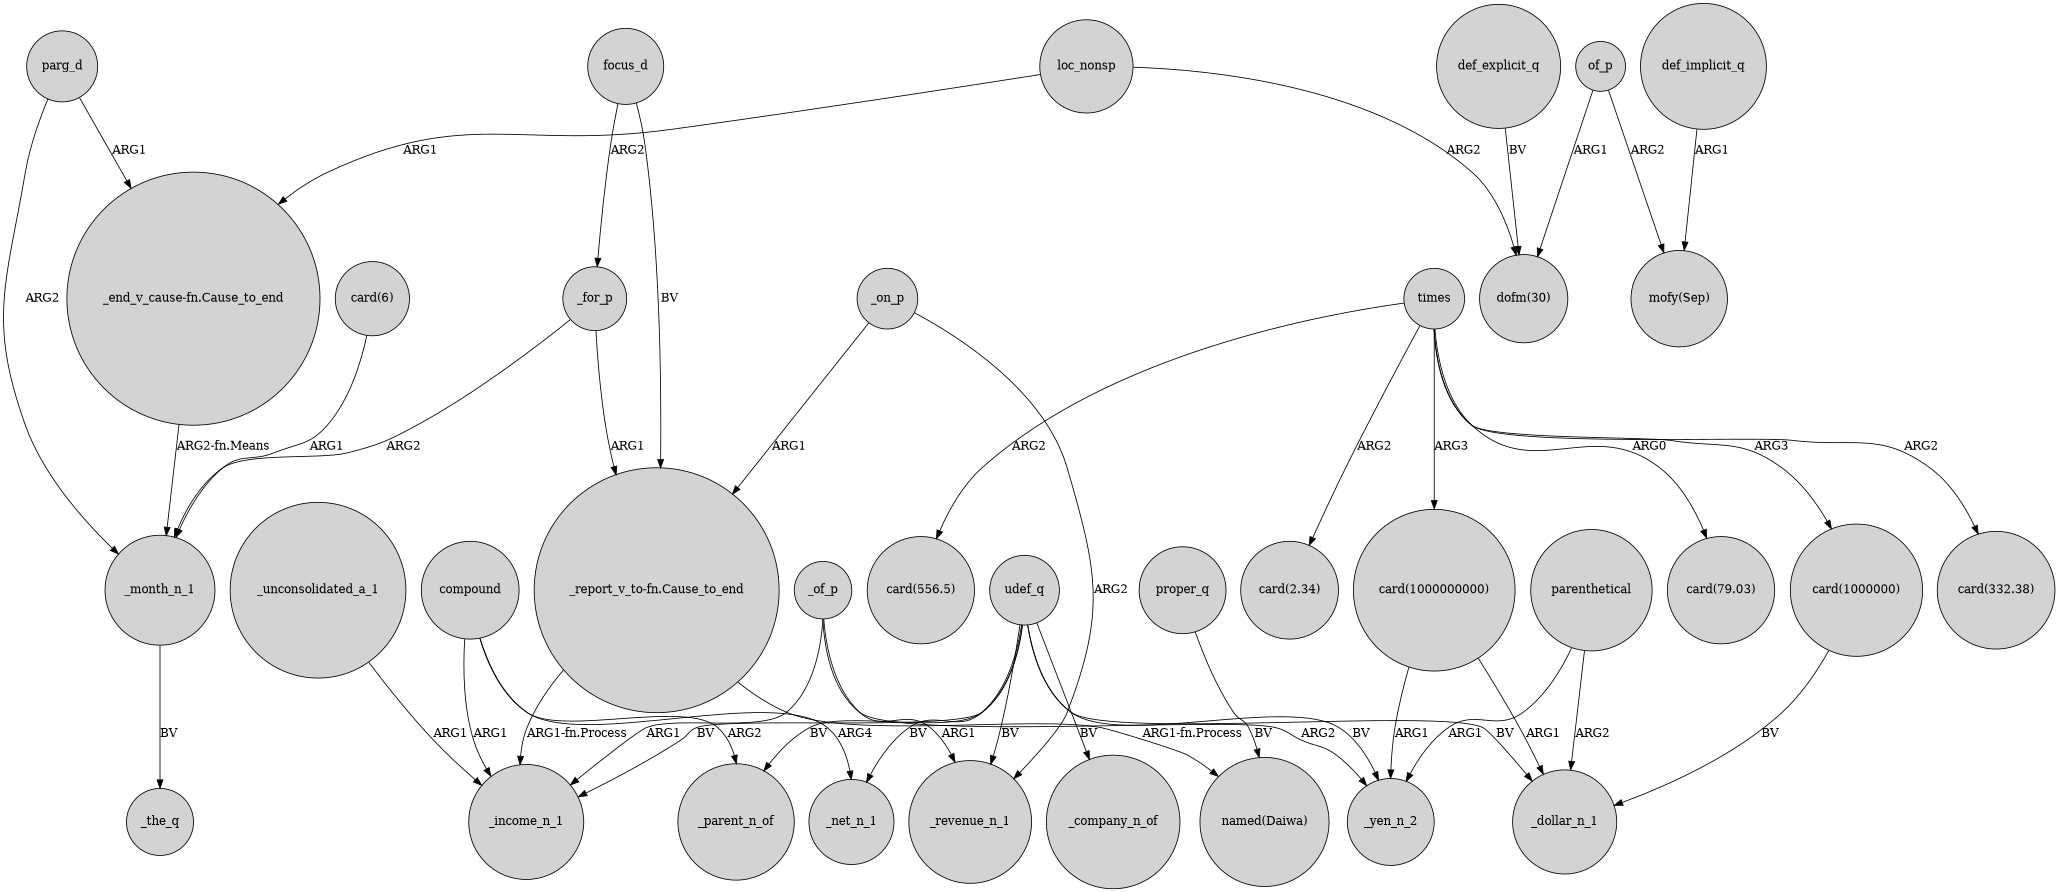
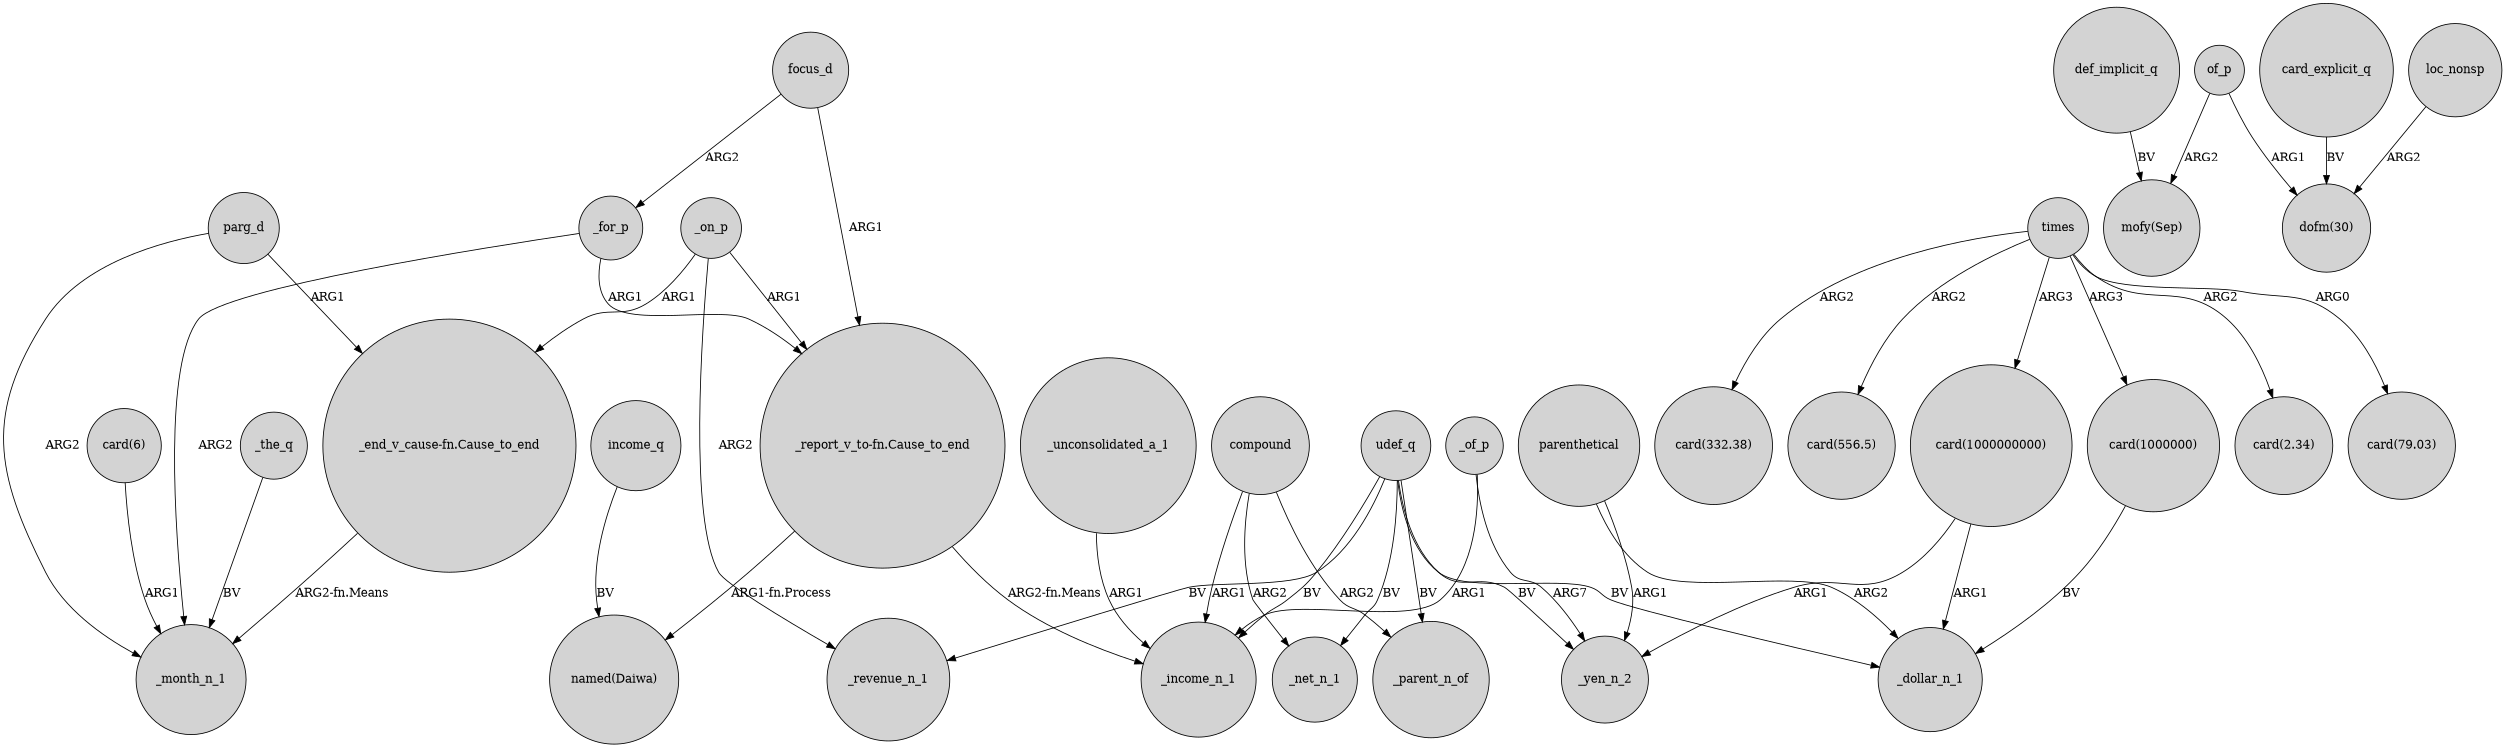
node "def_explicit_q": label "def_explicit_q" -> "card_explicit_q"
edge "loc_nonsp" -> "_end_v_cause-fn.Cause_to_end": now "_on_p" -> "_end_v_cause-fn.Cause_to_end"
edge "def_implicit_q" -> "mofy(Sep)": label "ARG1" -> "BV"
edge "focus_d" -> "_report_v_to-fn.Cause_to_end": label "BV" -> "ARG1"
node "proper_q": label "proper_q" -> "income_q"
edge "_month_n_1" -> "_the_q": reversed
edge "_of_p" -> "_revenue_n_1": removed, label "ARG1"
edge "_report_v_to-fn.Cause_to_end" -> "_income_n_1": label "ARG1-fn.Process" -> "ARG2-fn.Means"
edge "compound" -> "_net_n_1": label "ARG4" -> "ARG2"
edge "_of_p" -> "_yen_n_2": label "ARG2" -> "ARG7"
node "_company_n_of": removed
